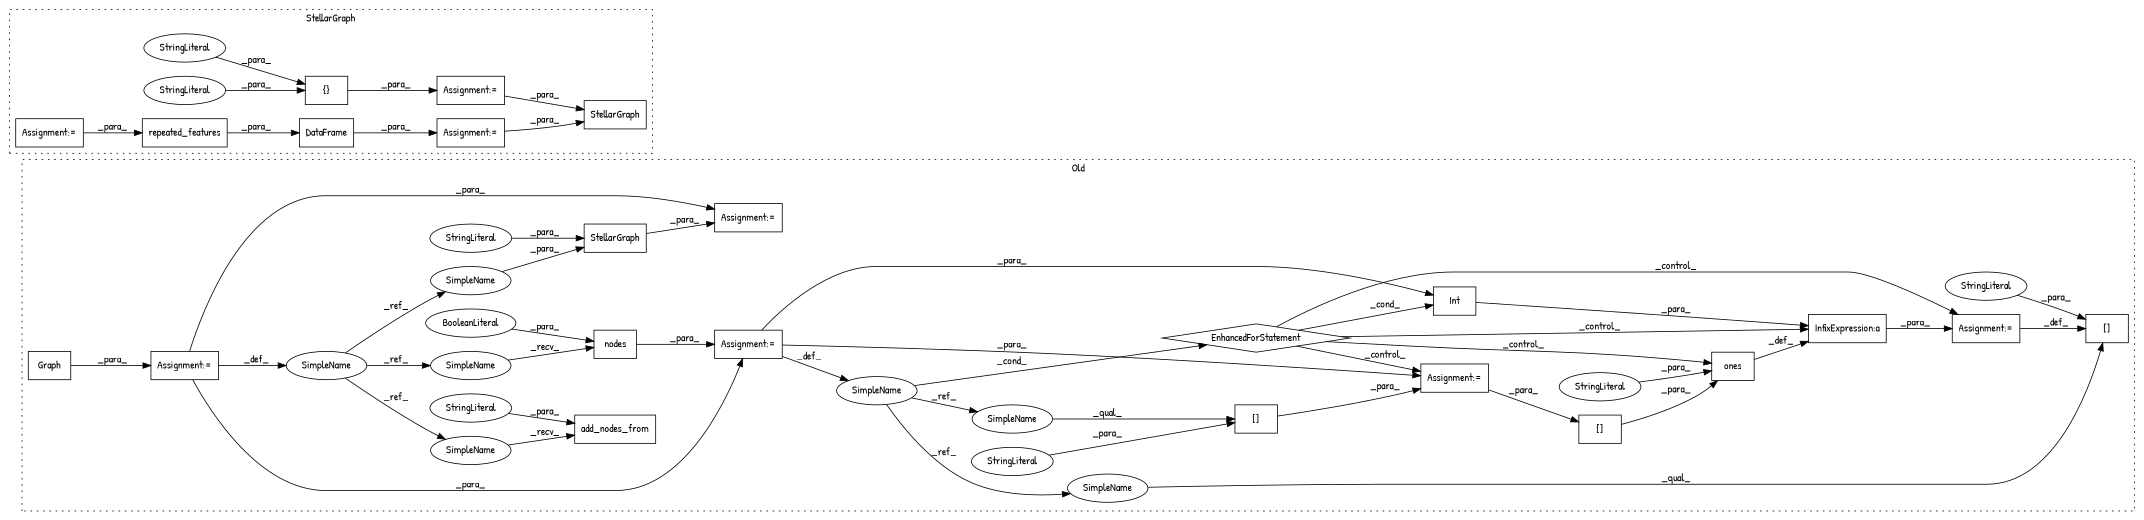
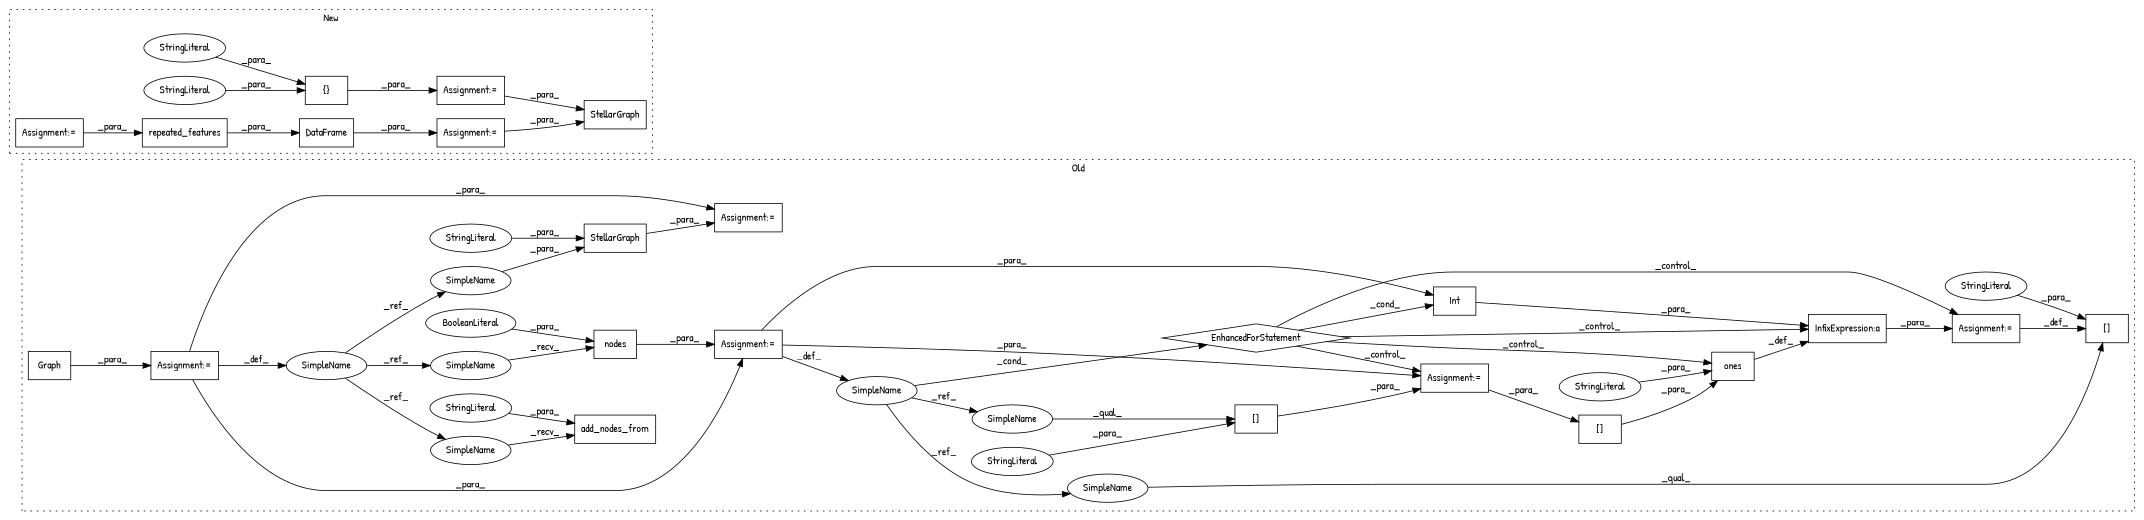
cluster "StellarGraph": label "StellarGraph" -> "New"
